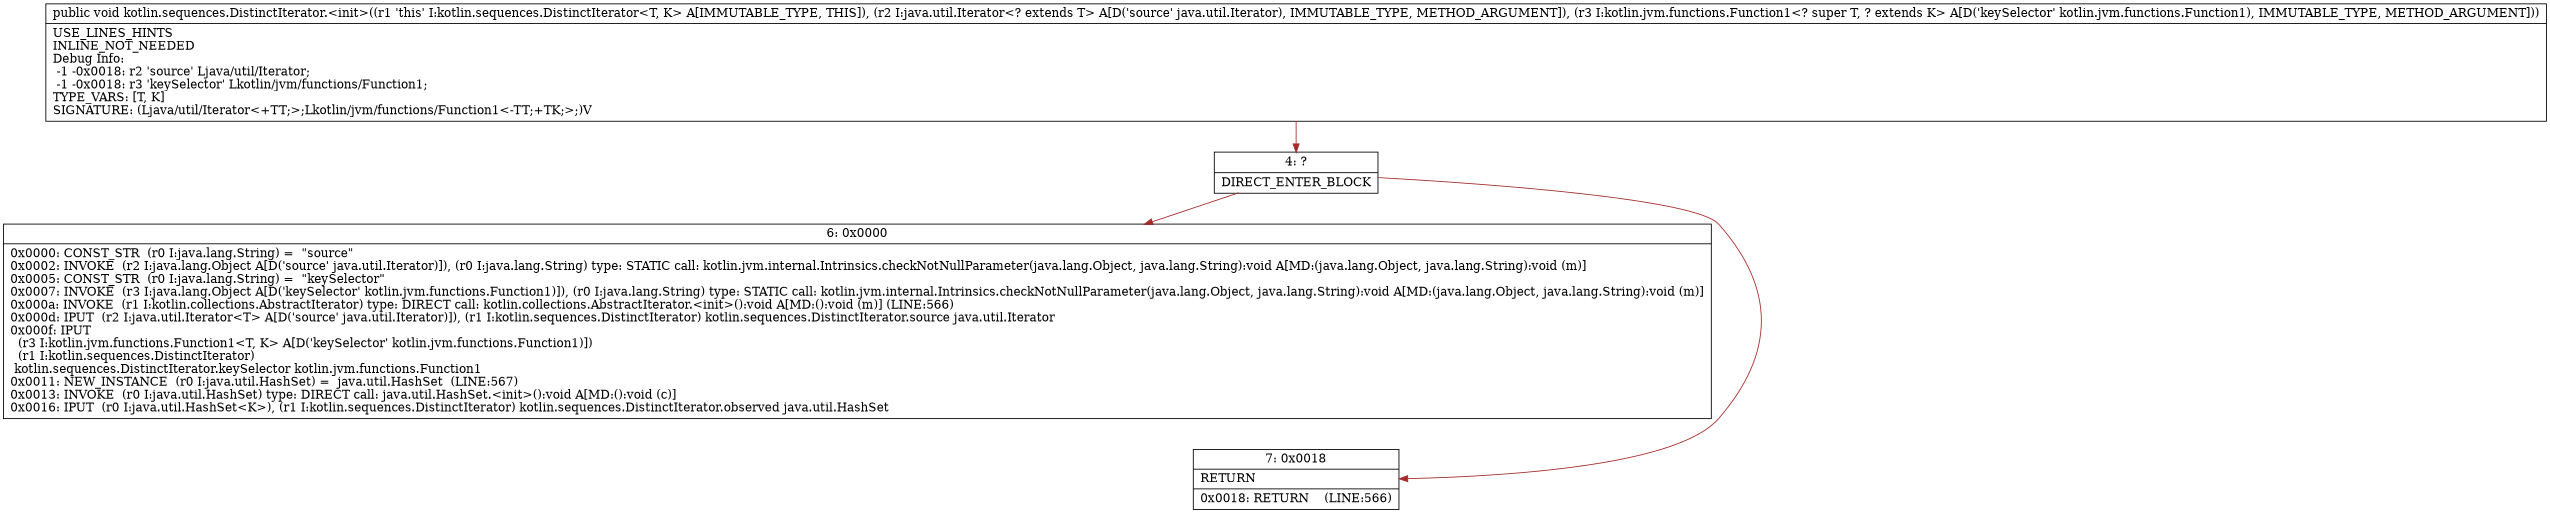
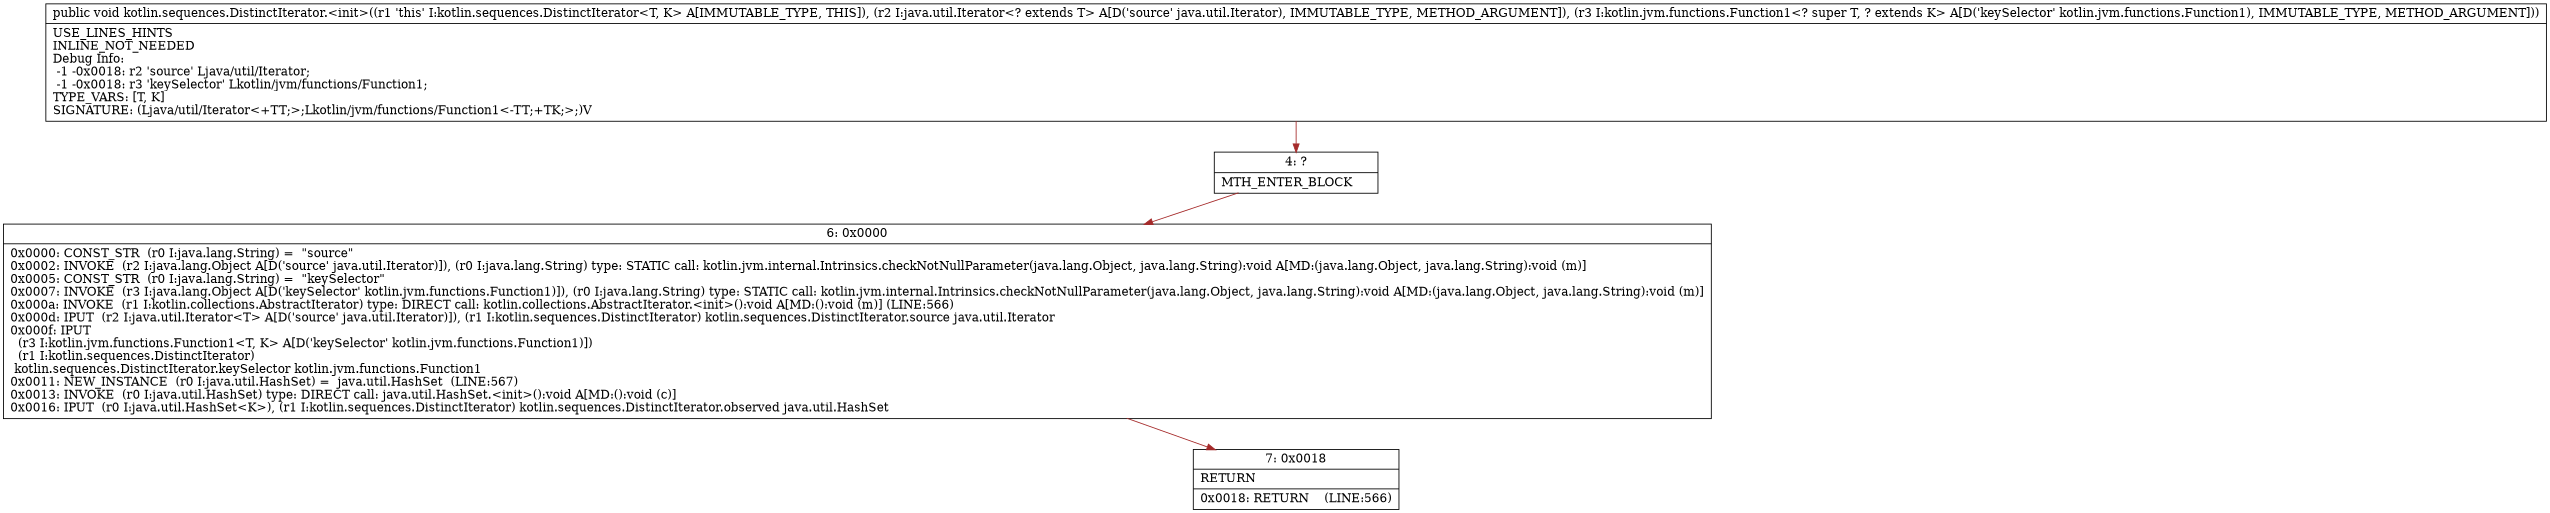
node "4: ?": text "DIRECT_ENTER_BLOCK" -> "MTH_ENTER_BLOCK"
edge "4: ?" -> "7: 0x0018": now "6: 0x0000" -> "7: 0x0018"
